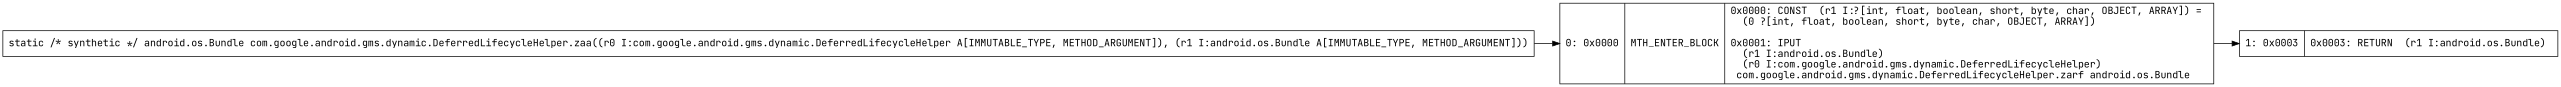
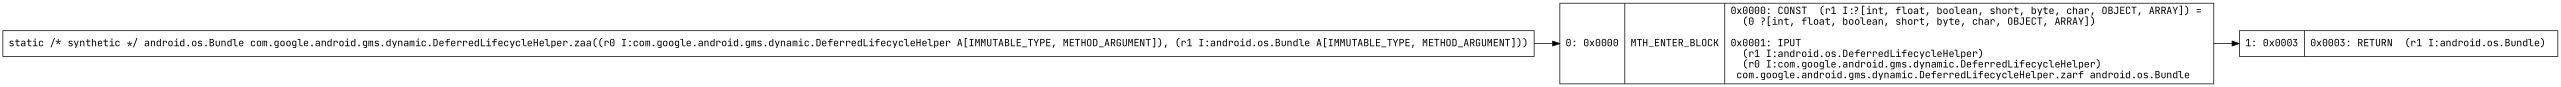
node "0: 0x0000": text "(r1 I:android.os.Bundle)" -> "(r1 I:android.os.DeferredLifecycleHelper)"
